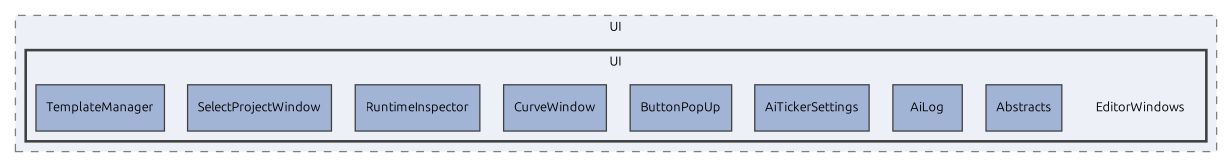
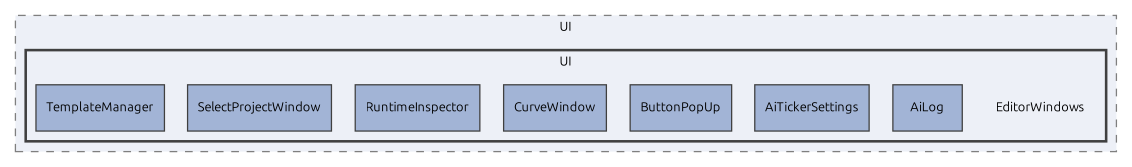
node "Abstracts": removed
